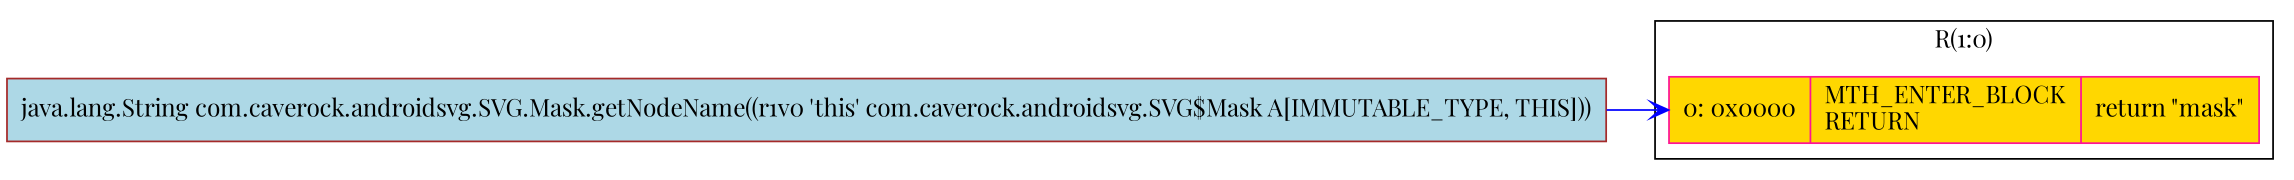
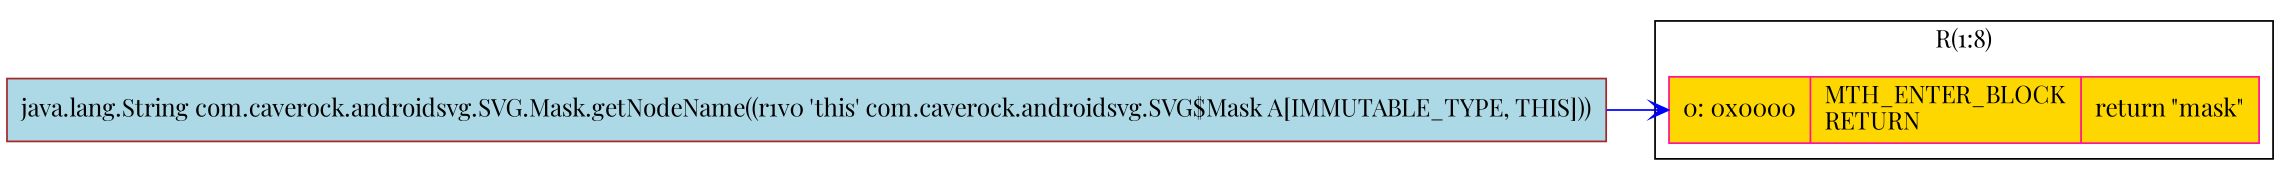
cluster "R(1:0)": label "R(1:0)" -> "R(1:8)"
